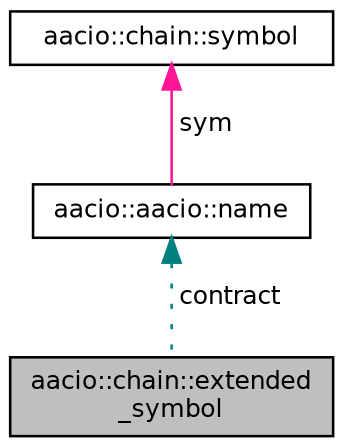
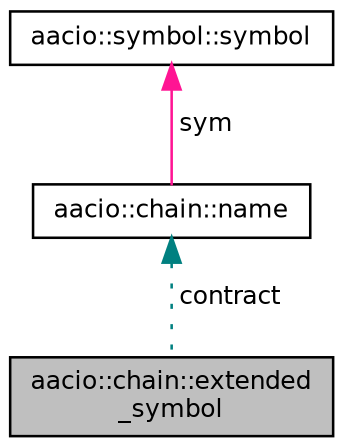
node "aacio::chain::symbol": label "aacio::chain::symbol" -> "aacio::symbol::symbol"
node "aacio::aacio::name": label "aacio::aacio::name" -> "aacio::chain::name"
